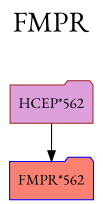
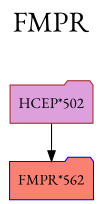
node "HCEP*562": label "HCEP*562" -> "HCEP*502"
